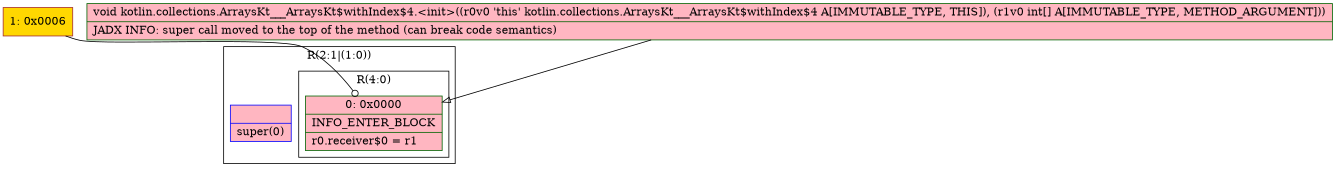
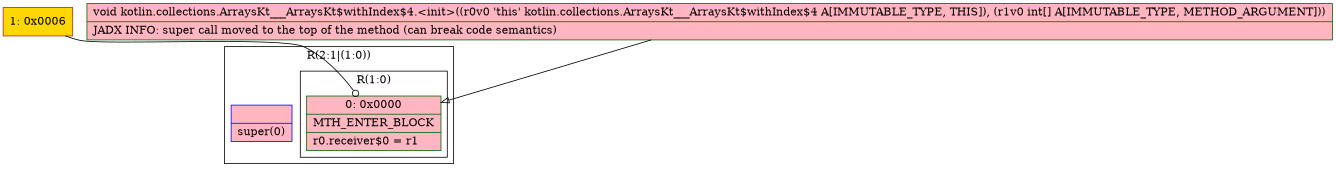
cluster "R(4:0)": label "R(4:0)" -> "R(1:0)"
node "0: 0x0000": text "INFO_ENTER_BLOCK" -> "MTH_ENTER_BLOCK"
